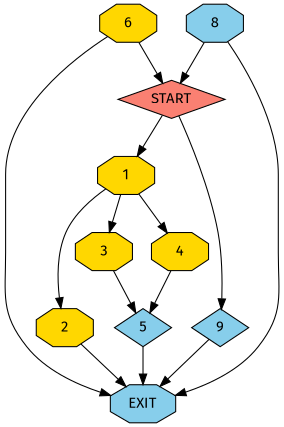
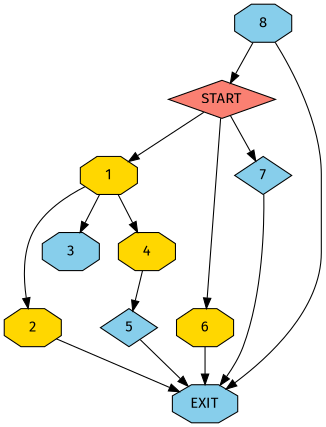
edge "6" -> "START": reversed
node "3": fillcolor gold -> skyblue
edge "3" -> "5": removed
node "9": label "9" -> "7"
